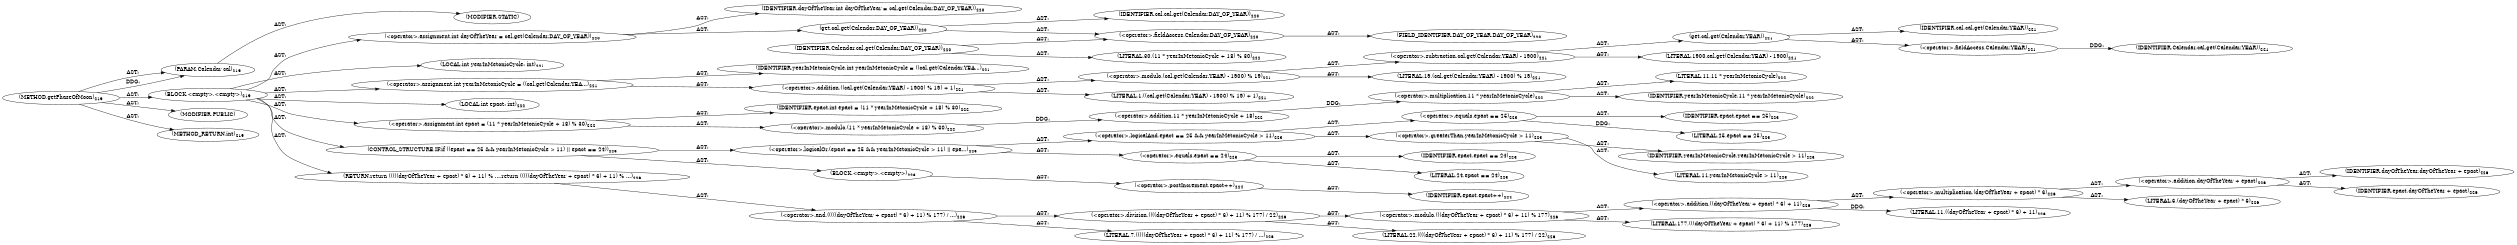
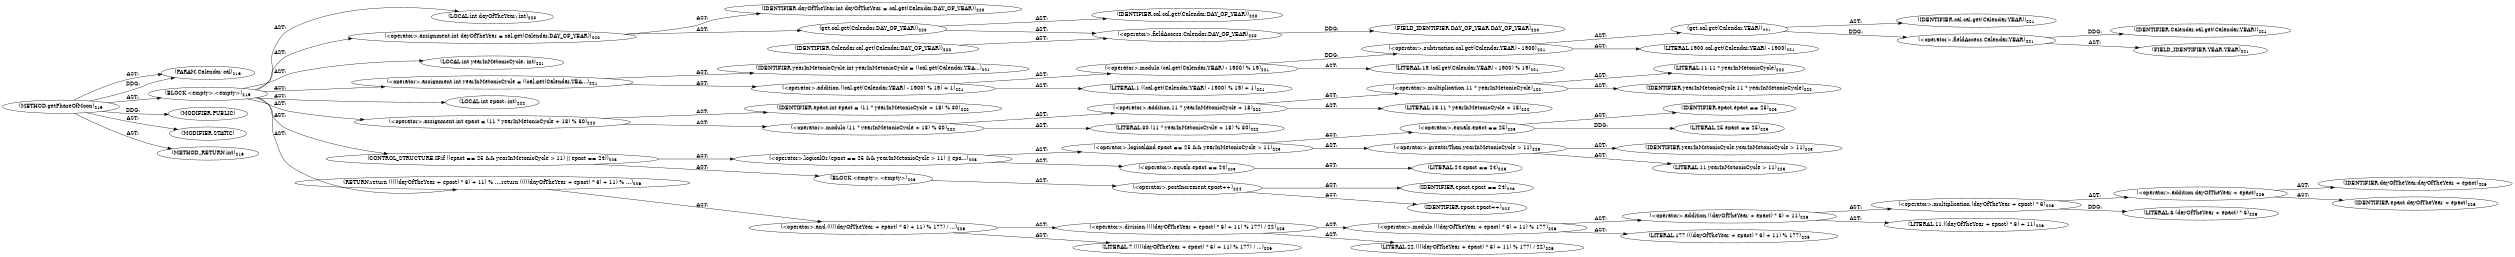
edge "(PARAM,Calendar cal)" -> "(MODIFIER,STATIC)": now "(METHOD,getPhaseOfMoon)" -> "(MODIFIER,STATIC)"
node "(LOCAL,int dayOfTheYear: int)": added
edge "(<operator>.fieldAccess,Calendar.DAY_OF_YEAR)" -> "(FIELD_IDENTIFIER,DAY_OF_YEAR,DAY_OF_YEAR)": label "AST: " -> "DDG: "
edge "(get,cal.get(Calendar.YEAR))" -> "(<operator>.fieldAccess,Calendar.YEAR)": label "AST: " -> "DDG: "
node "(FIELD_IDENTIFIER,YEAR,YEAR)": added
edge "(IDENTIFIER,Calendar,cal.get(Calendar.DAY_OF_YEAR))" -> "(LITERAL,30,(11 * yearInMetonicCycle + 18) % 30)": now "(<operator>.modulo,(11 * yearInMetonicCycle + 18) % 30)" -> "(LITERAL,30,(11 * yearInMetonicCycle + 18) % 30)"
edge "(<operator>.modulo,(cal.get(Calendar.YEAR) - 1900) % 19)" -> "(<operator>.subtraction,cal.get(Calendar.YEAR) - 1900)": label "AST: " -> "DDG: "
node "(<operator>.multiplication,11 * yearInMetonicCycle)": text "222" -> "122"
edge "(METHOD,getPhaseOfMoon)" -> "(MODIFIER,PUBLIC)": label "AST: " -> "DDG: "
edge "(<operator>.addition,11 * yearInMetonicCycle + 18)" -> "(<operator>.multiplication,11 * yearInMetonicCycle)": label "DDG: " -> "AST: "
node "(LITERAL,18,11 * yearInMetonicCycle + 18)": added
edge "(<operator>.modulo,(11 * yearInMetonicCycle + 18) % 30)" -> "(<operator>.addition,11 * yearInMetonicCycle + 18)": label "DDG: " -> "AST: "
edge "(<operator>.equals,epact == 24)" -> "(IDENTIFIER,epact,epact == 24)": now "(<operator>.postIncrement,epact++)" -> "(IDENTIFIER,epact,epact == 24)"
edge "(<operator>.multiplication,(dayOfTheYear + epact) * 6)" -> "(LITERAL,6,(dayOfTheYear + epact) * 6)": label "AST: " -> "DDG: "
edge "(<operator>.addition,((dayOfTheYear + epact) * 6) + 11)" -> "(LITERAL,11,((dayOfTheYear + epact) * 6) + 11)": label "DDG: " -> "AST: "
